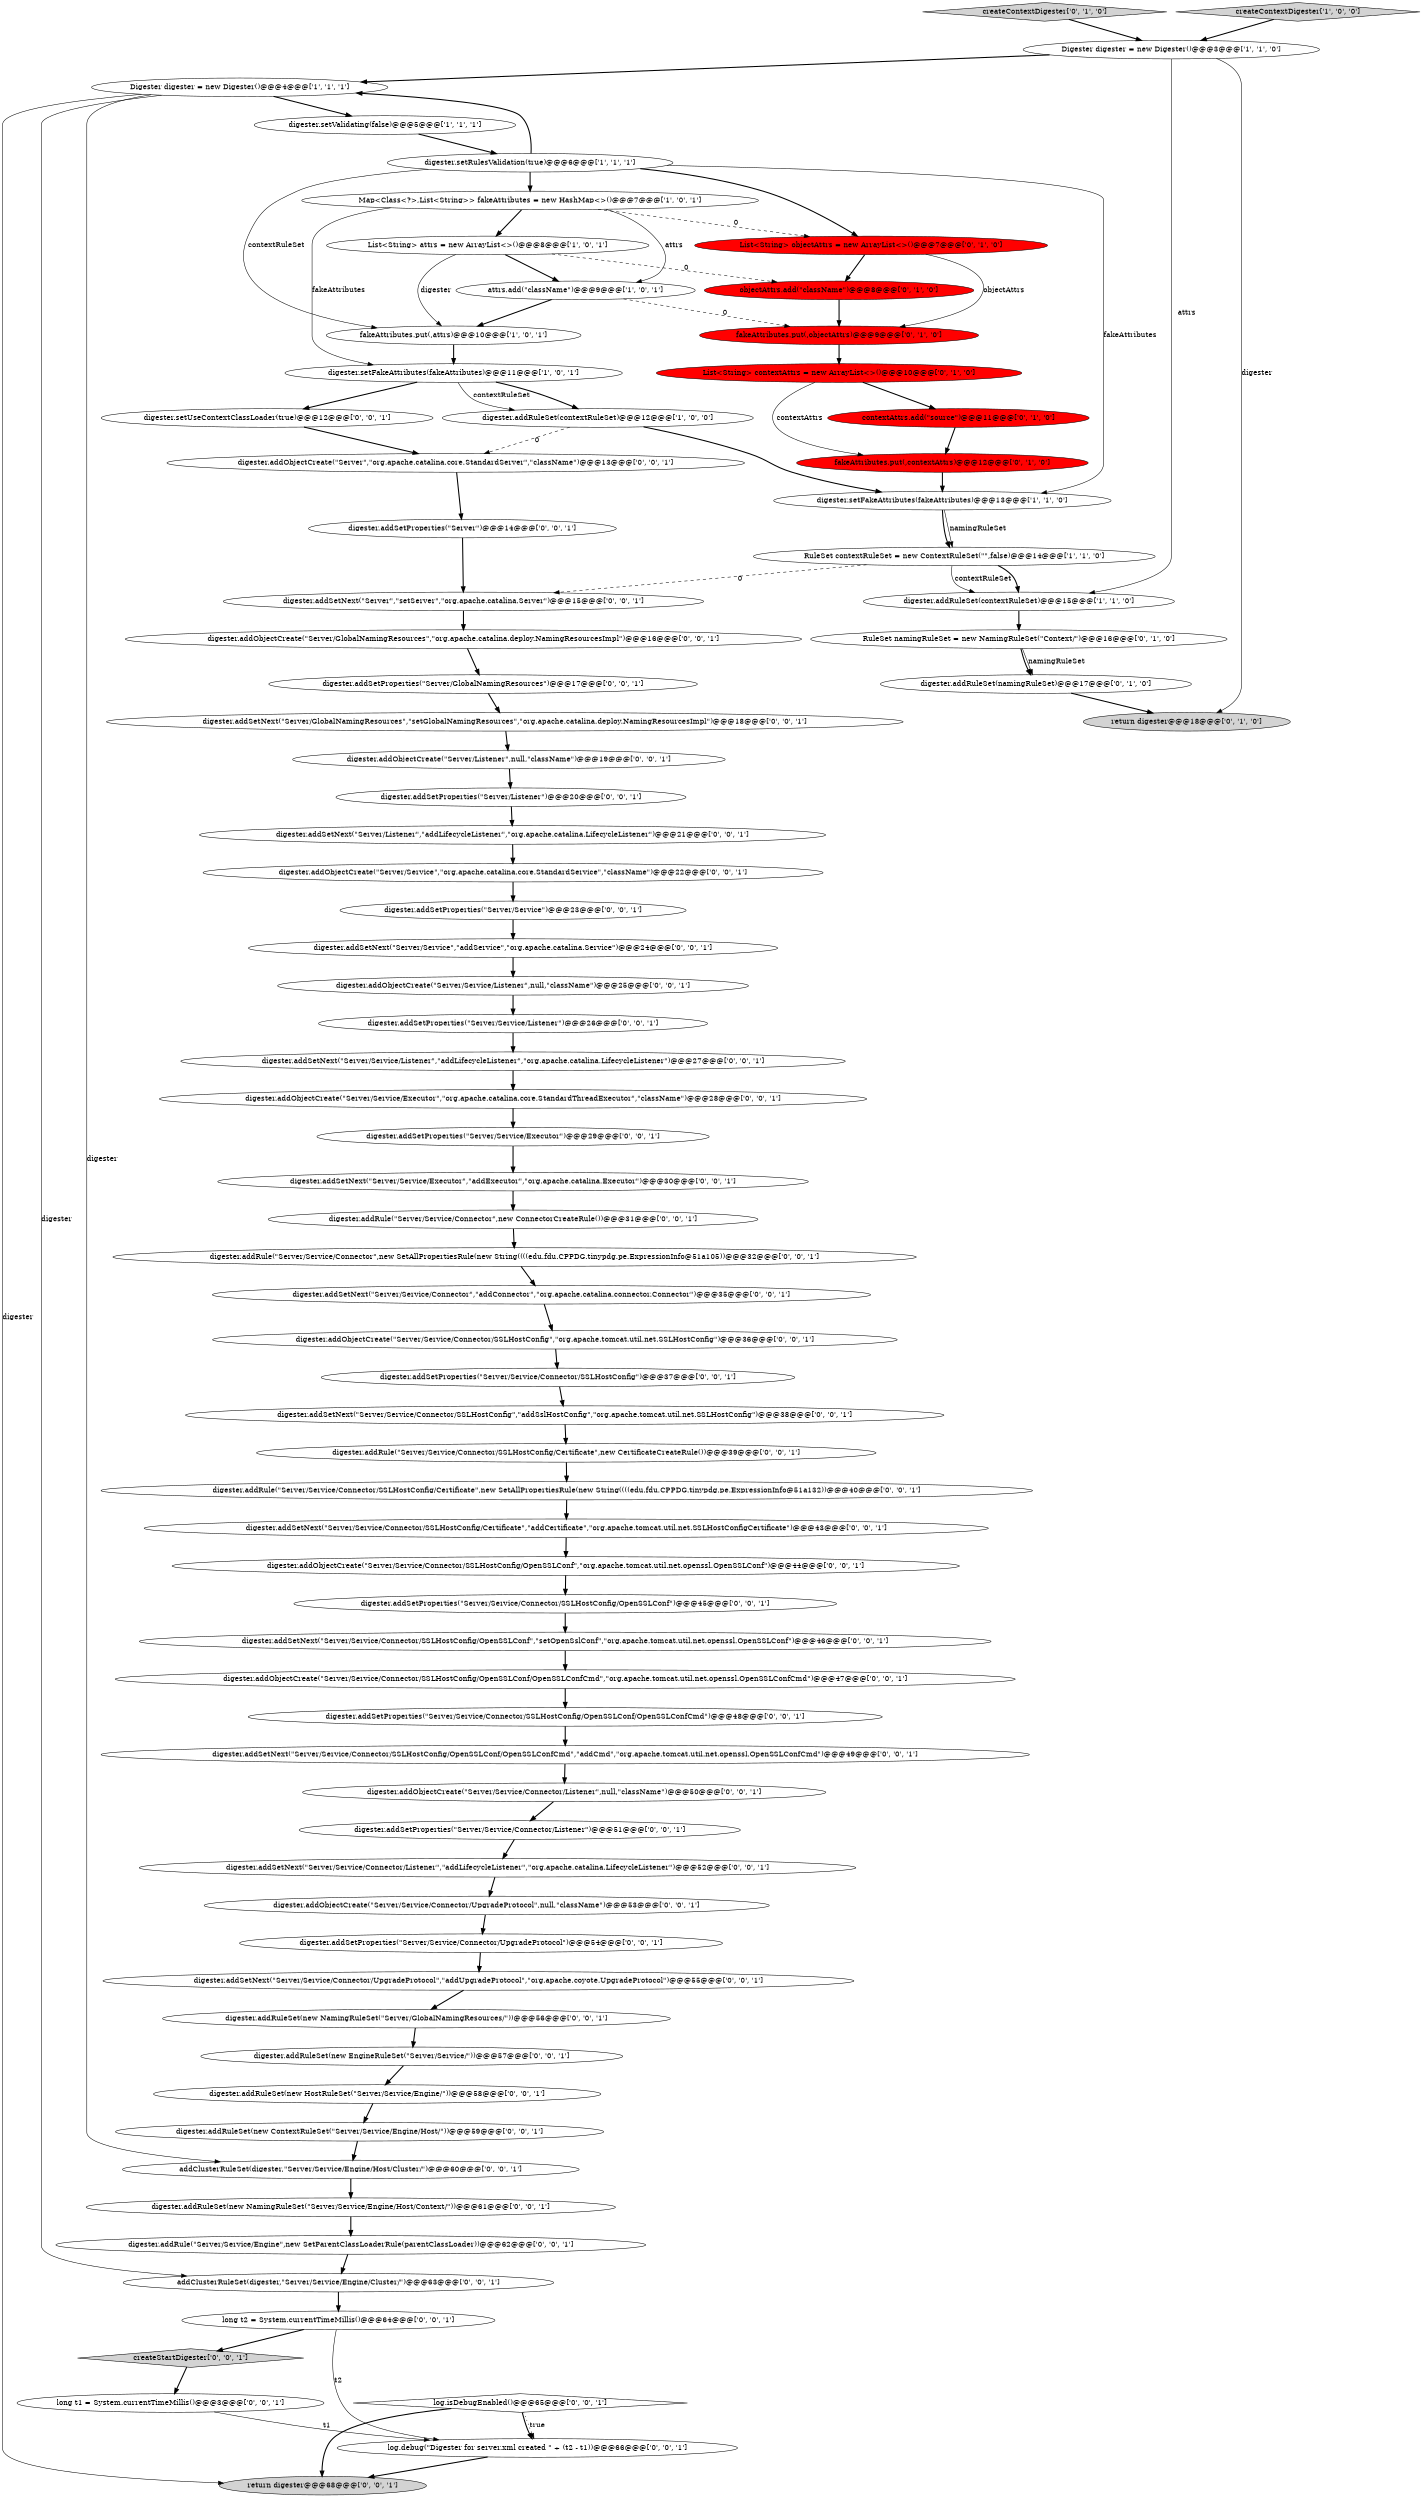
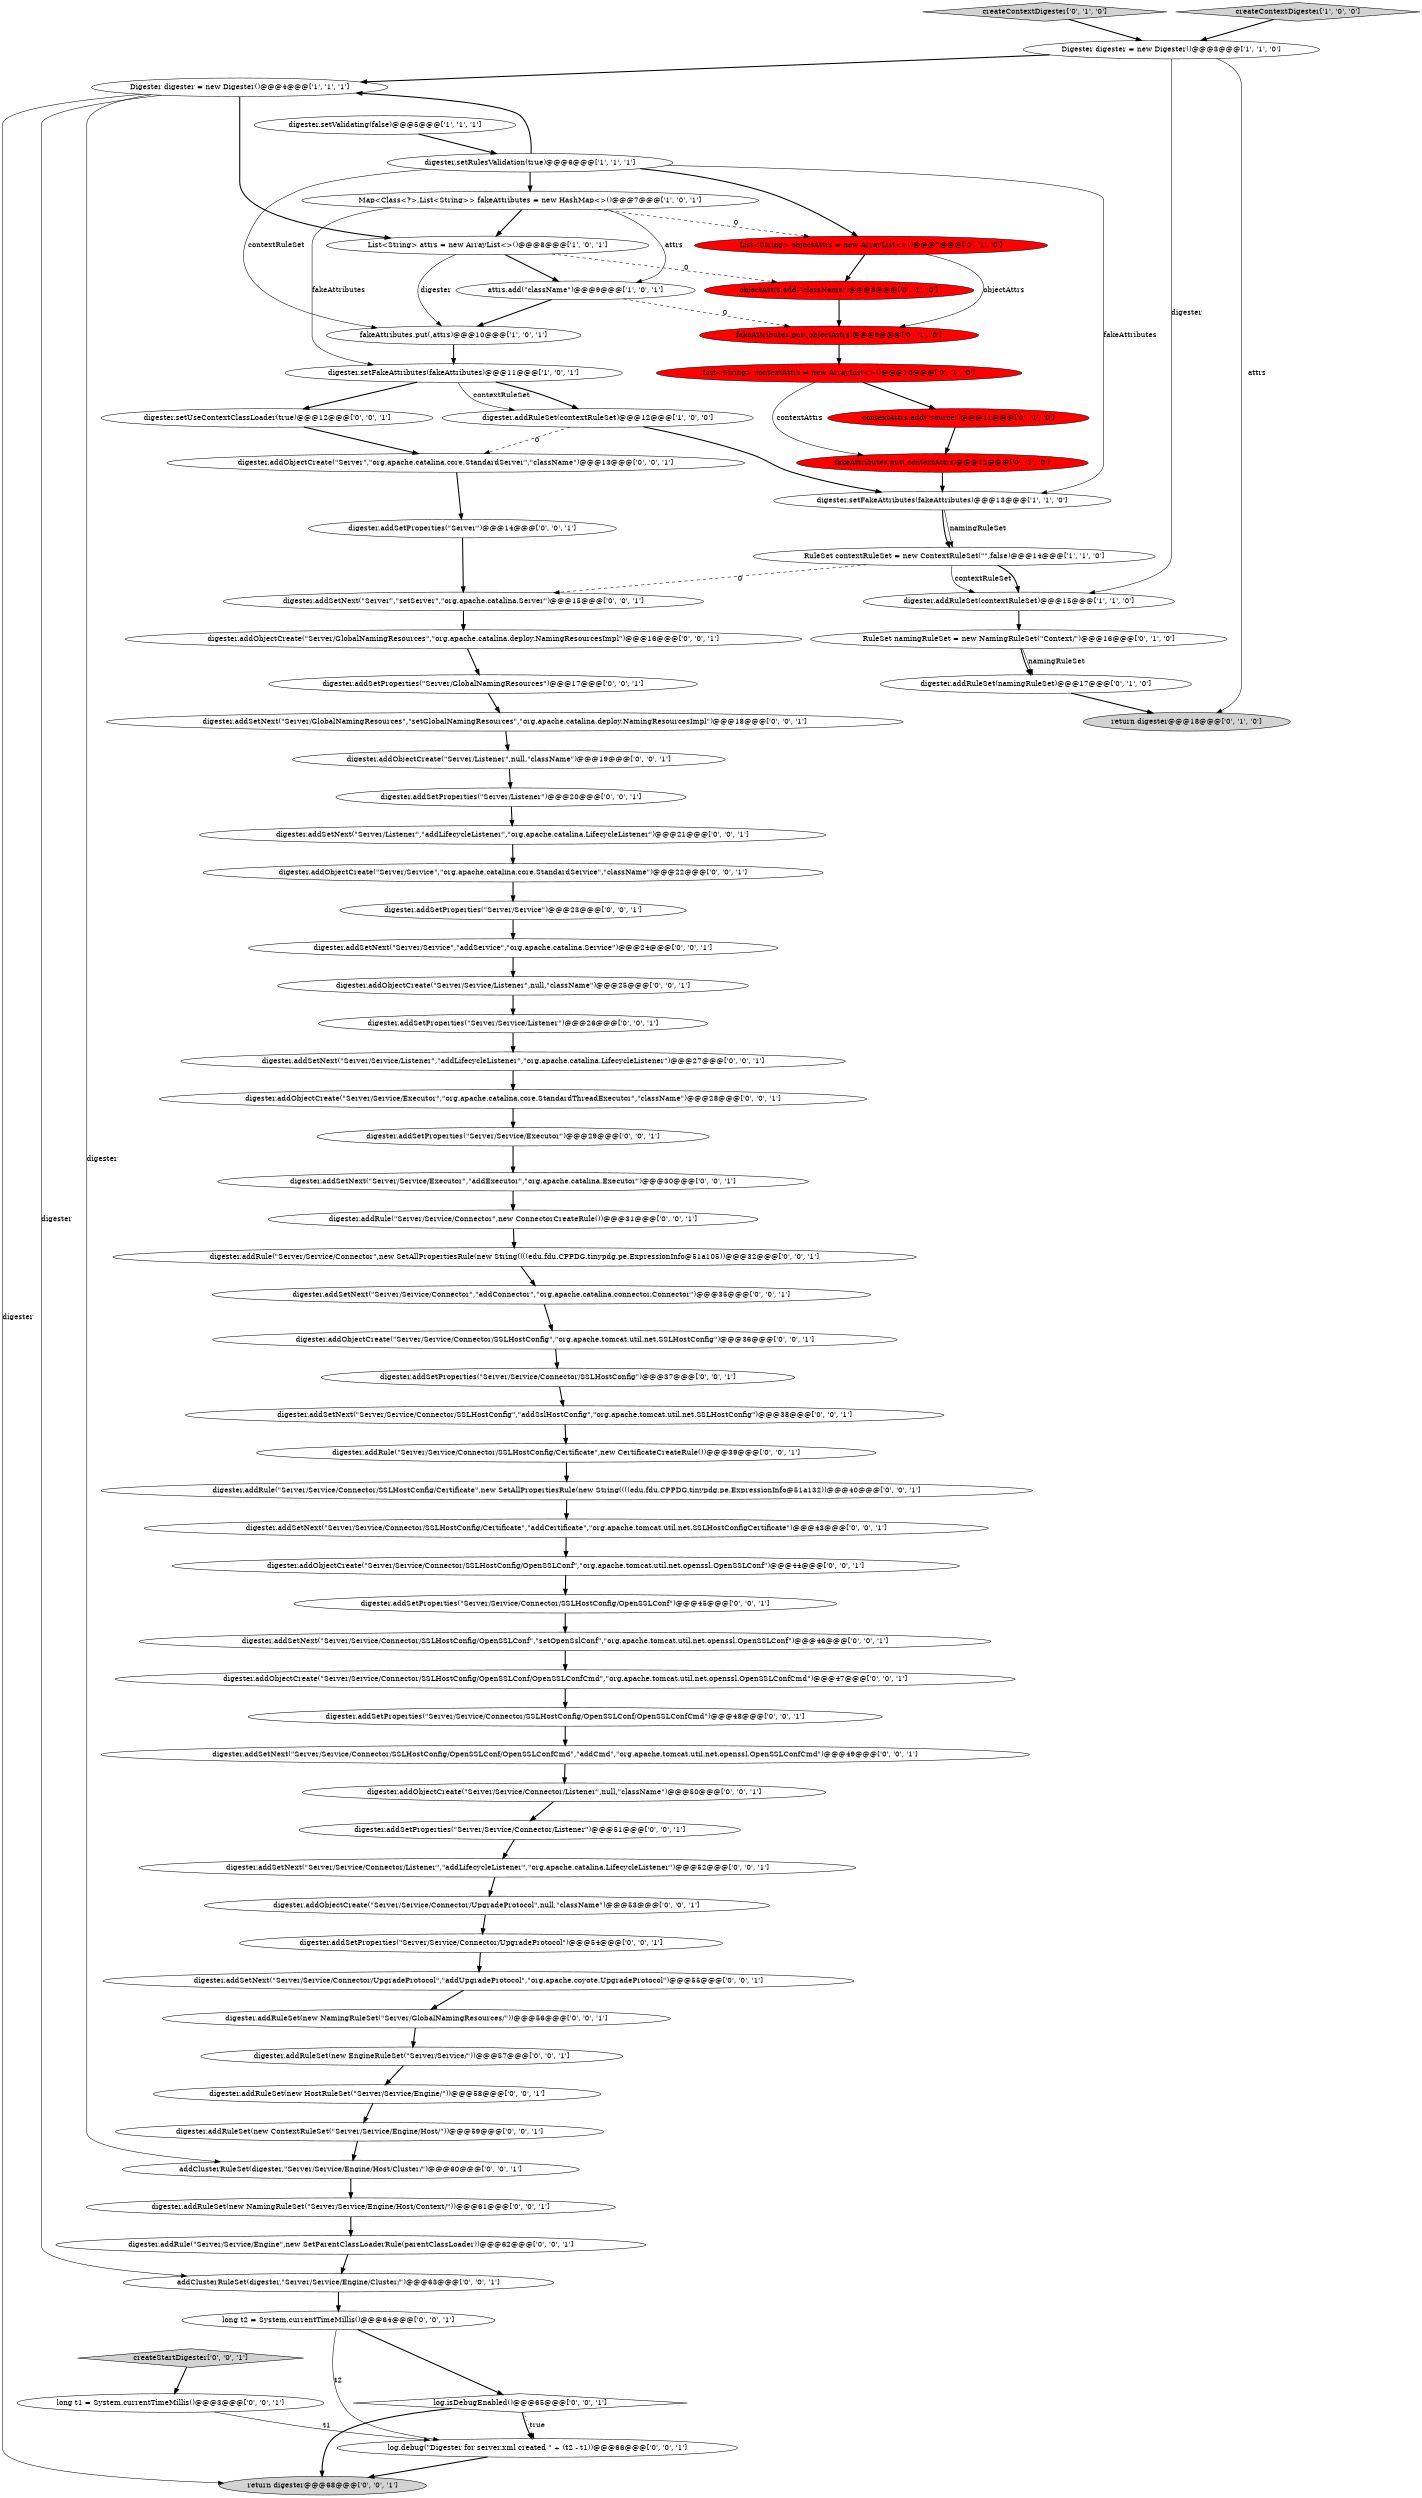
edge "Digester digester = new Digester()@@@4@@@['1', '1', '1']" -> "digester.setValidating(false)@@@5@@@['1', '1', '1']": now "Digester digester = new Digester()@@@4@@@['1', '1', '1']" -> "List<String> attrs = new ArrayList<>()@@@8@@@['1', '0', '1']"
edge "Digester digester = new Digester()@@@3@@@['1', '1', '0']" -> "digester.addRuleSet(contextRuleSet)@@@15@@@['1', '1', '0']": label "attrs" -> "digester"
edge "Digester digester = new Digester()@@@3@@@['1', '1', '0']" -> "return digester@@@18@@@['0', '1', '0']": label "digester" -> "attrs"
edge "long t2 = System.currentTimeMillis()@@@64@@@['0', '0', '1']" -> "createStartDigester['0', '0', '1']": now "long t2 = System.currentTimeMillis()@@@64@@@['0', '0', '1']" -> "log.isDebugEnabled()@@@65@@@['0', '0', '1']"
